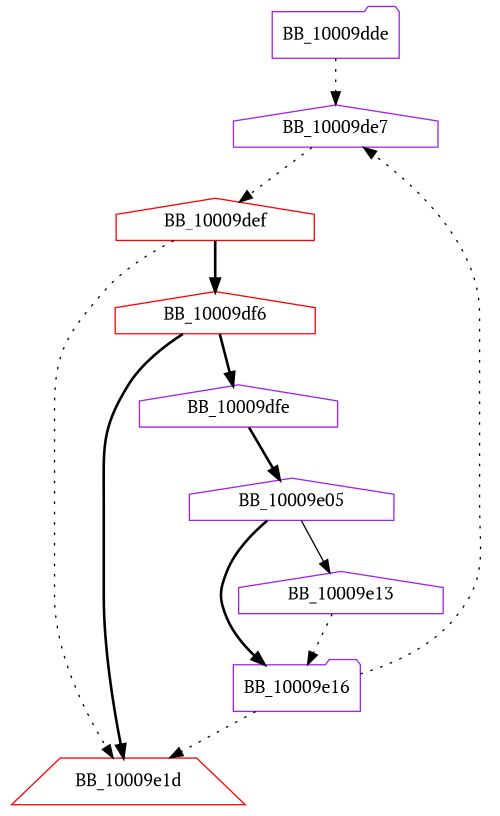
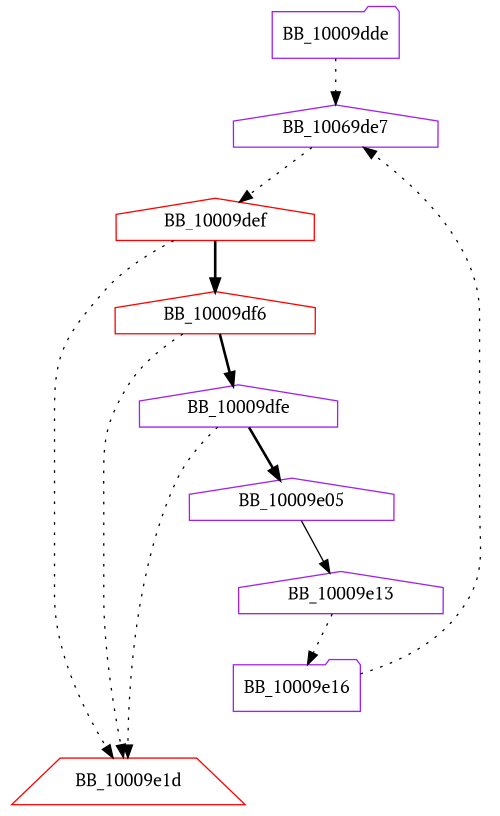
node "BB_10009de7": label "BB_10009de7" -> "BB_10069de7"
edge "BB_10009df6" -> "BB_10009e1d": style bold -> dotted
edge "BB_10009e05" -> "BB_10009e16": removed
edge "BB_10009e16" -> "BB_10009e1d": now "BB_10009dfe" -> "BB_10009e1d"
